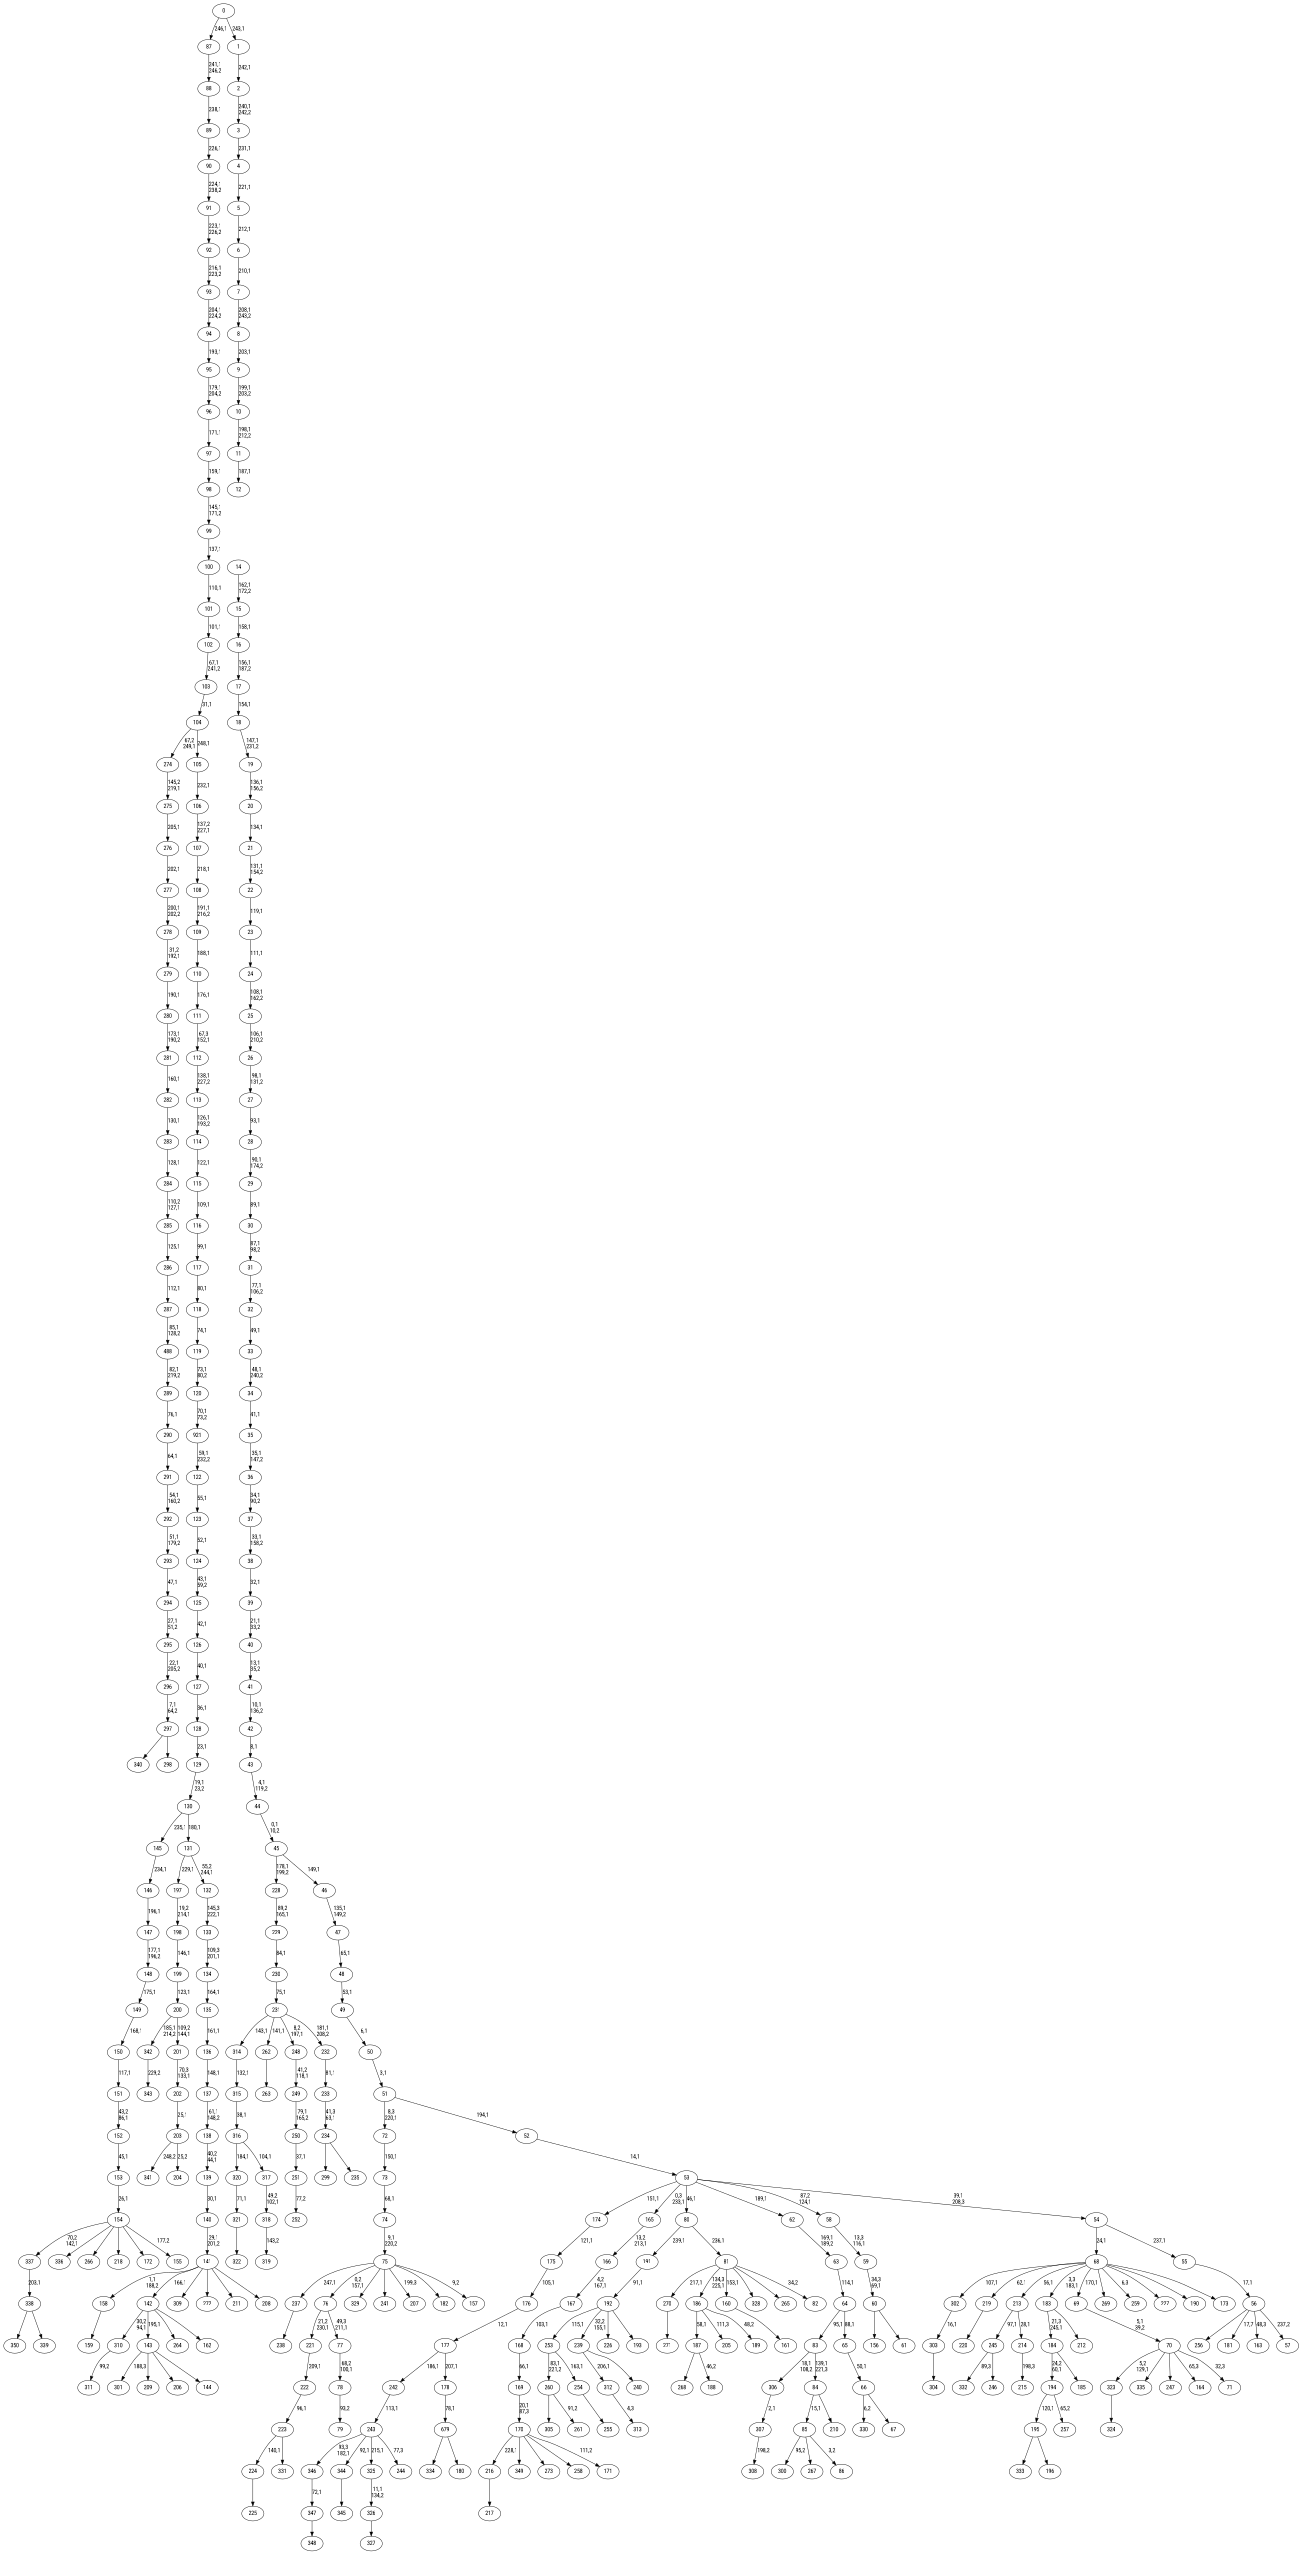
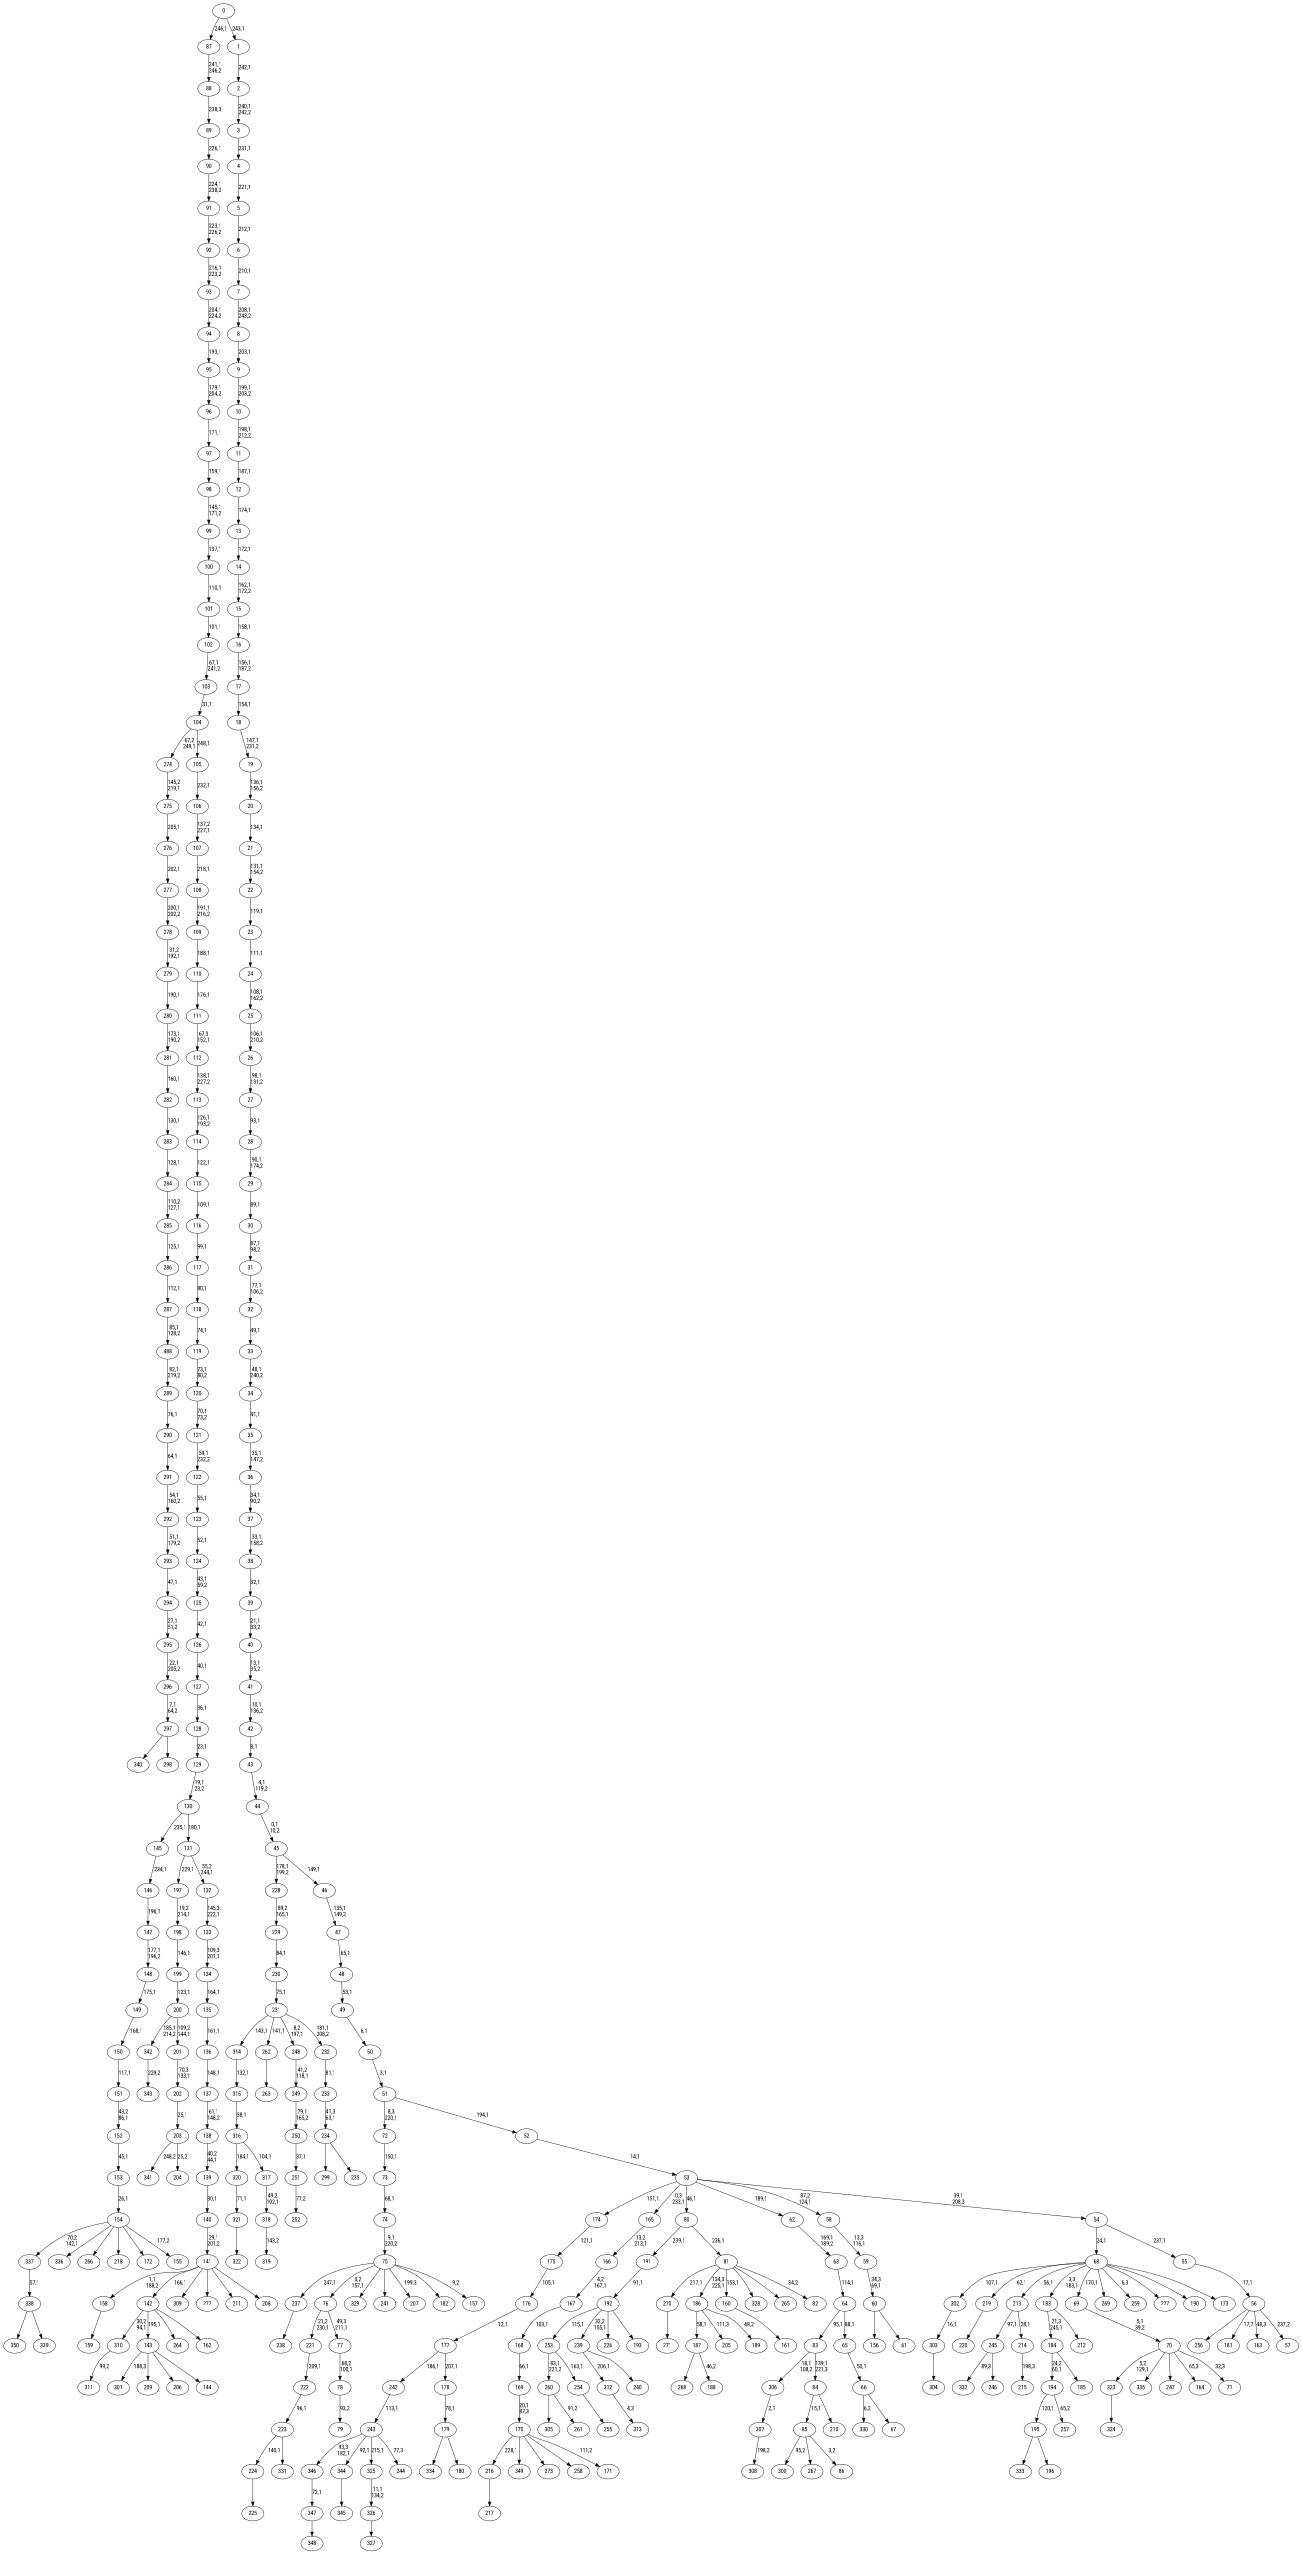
edge "88" -> "89": label "238,1" -> "238,3"
node "13": added
node "921": label "921" -> "121"
edge "337" -> "338": label "203,1" -> "57,1"
node "679": label "679" -> "179"
